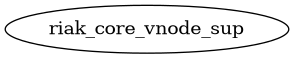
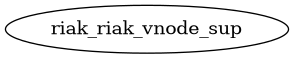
node "riak_core_vnode_sup": label "riak_core_vnode_sup" -> "riak_riak_vnode_sup"
